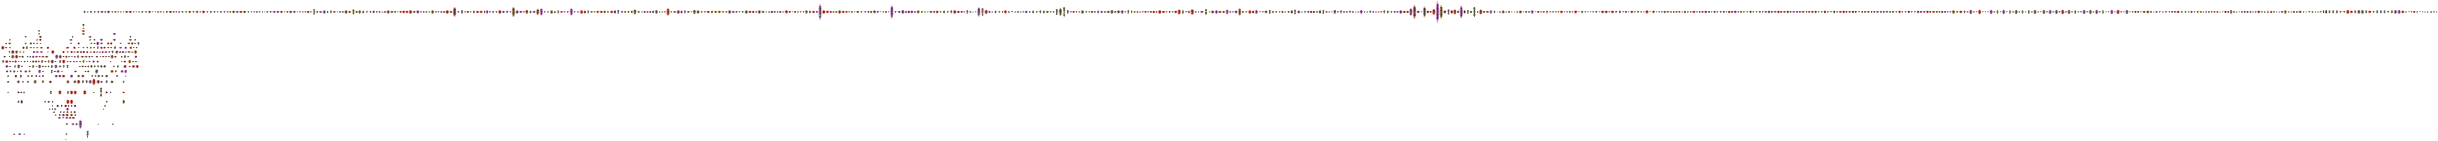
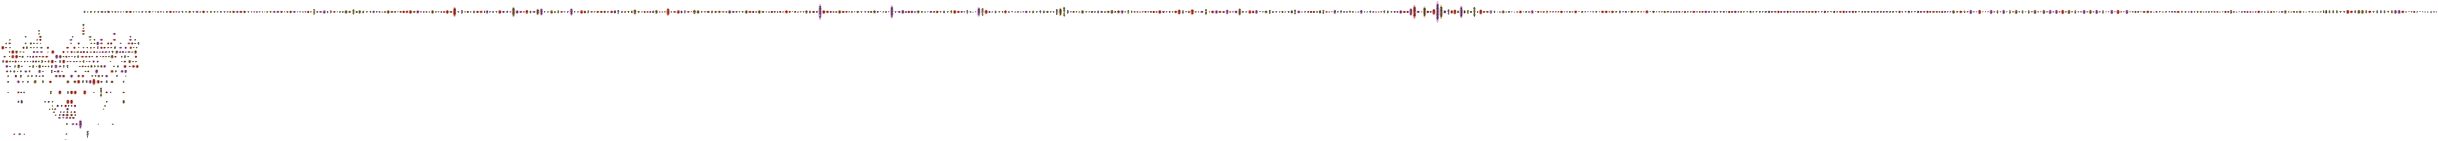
node "# 0x25d5 JUMPDEST PUSHX MemData MLOAD SUB REVERT": fillcolor salmon -> plum
